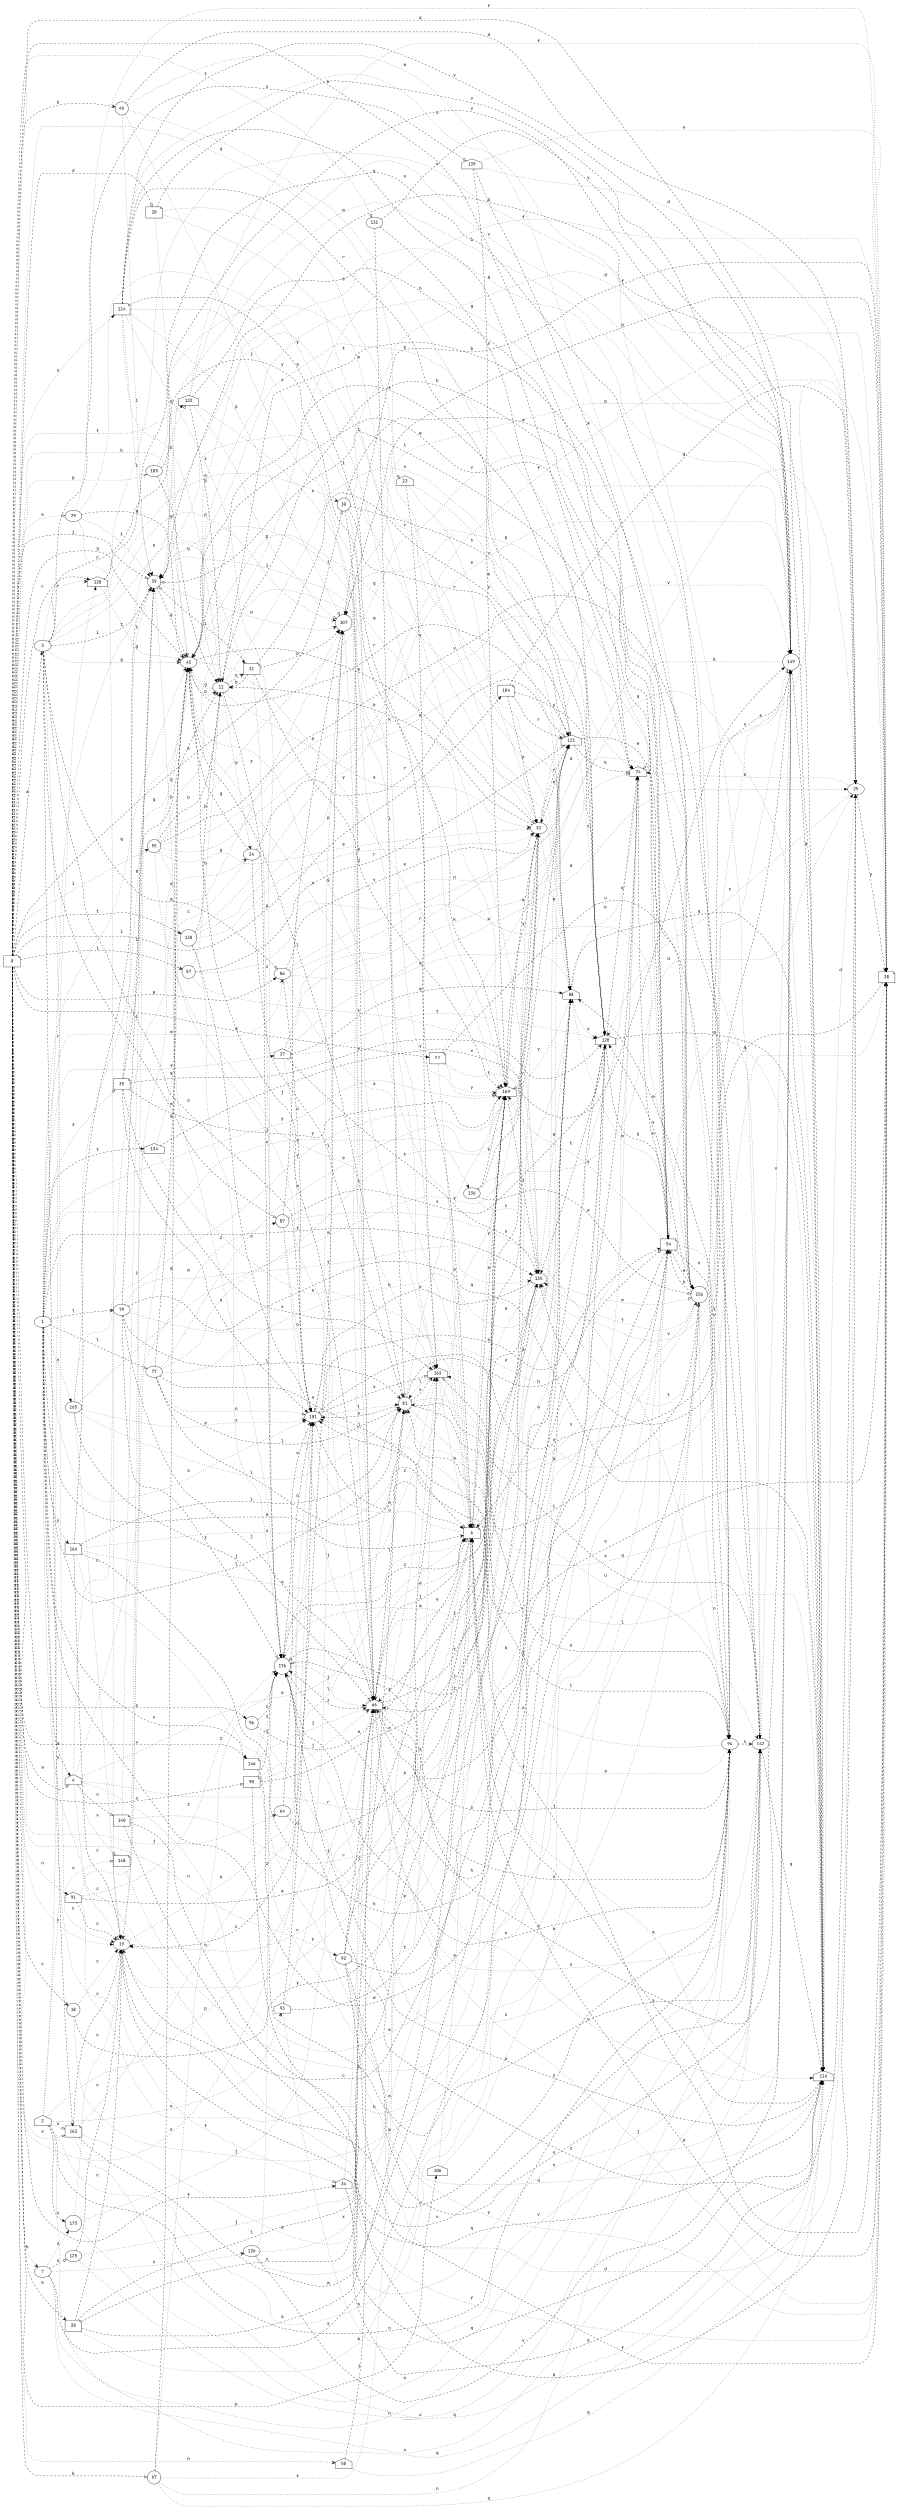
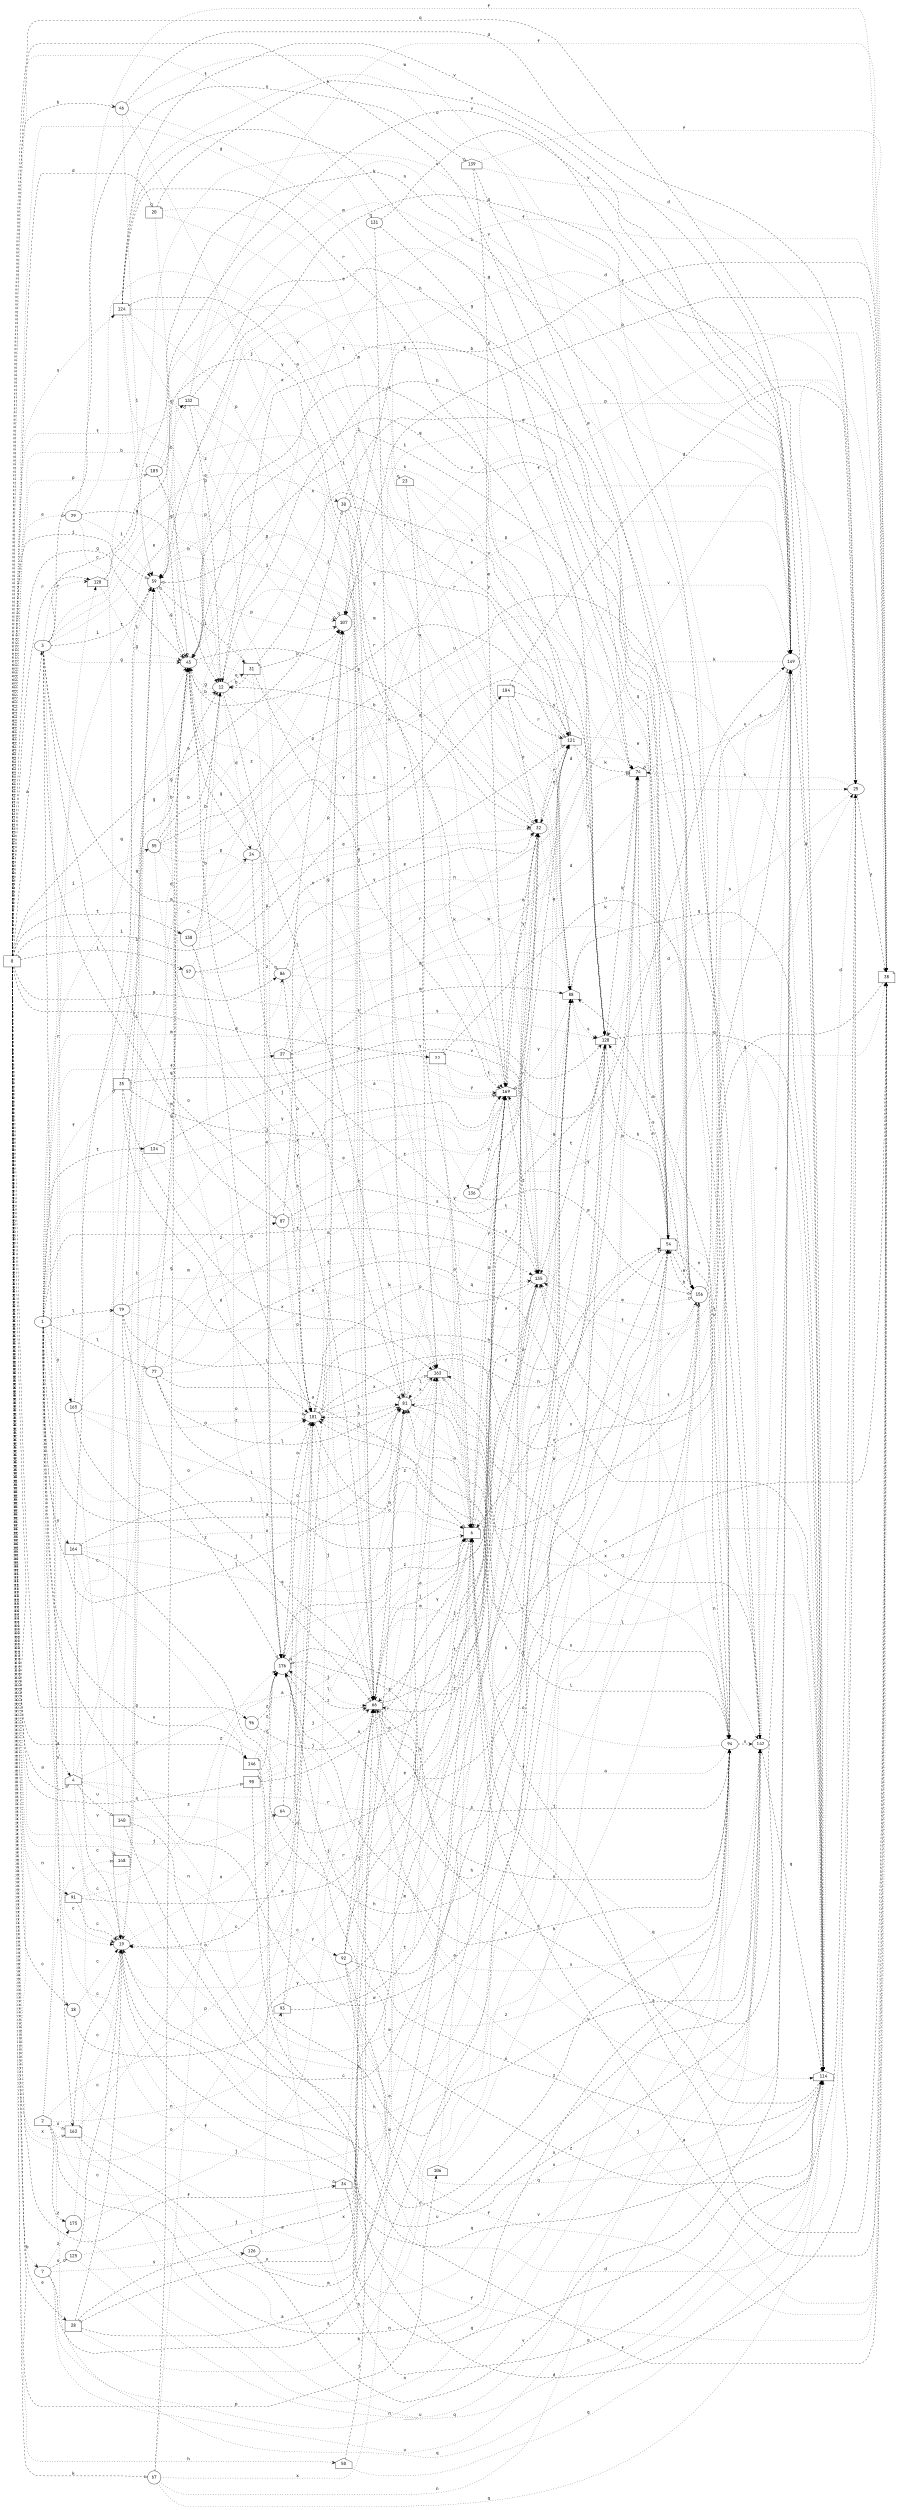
edge "121" -> "156": style dashed -> dotted
